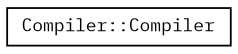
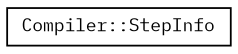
node "Compiler::Compiler": label "Compiler::Compiler" -> "Compiler::StepInfo"
